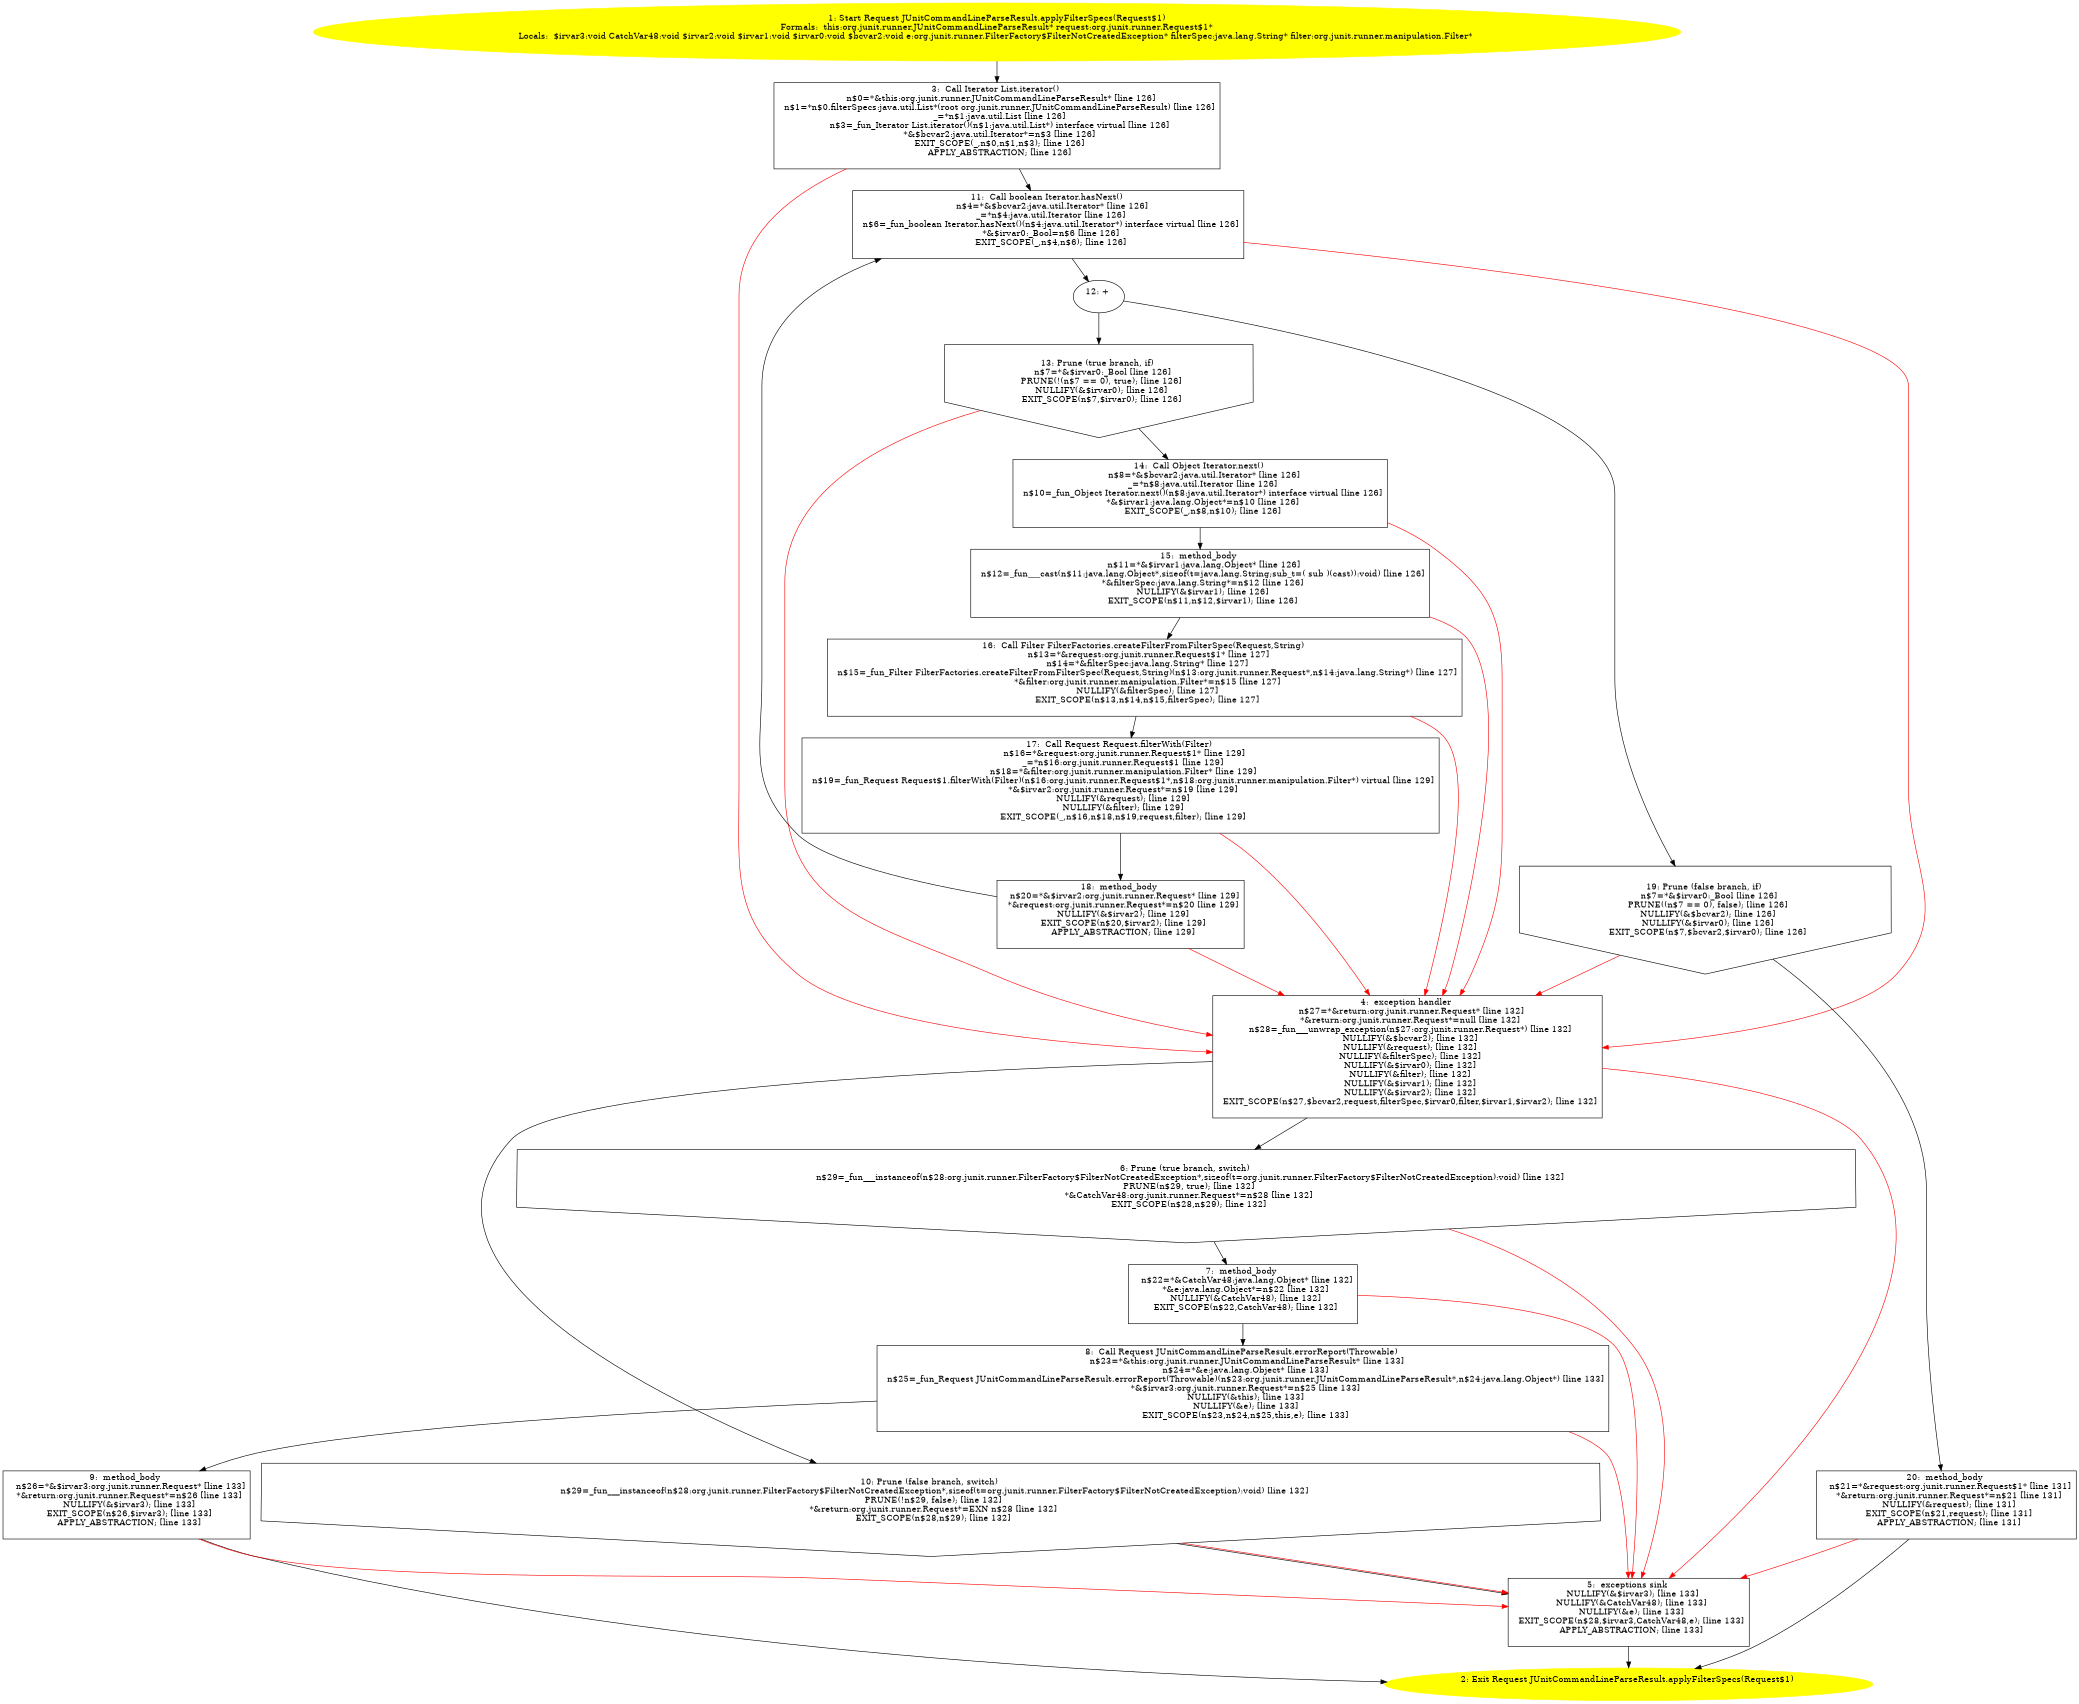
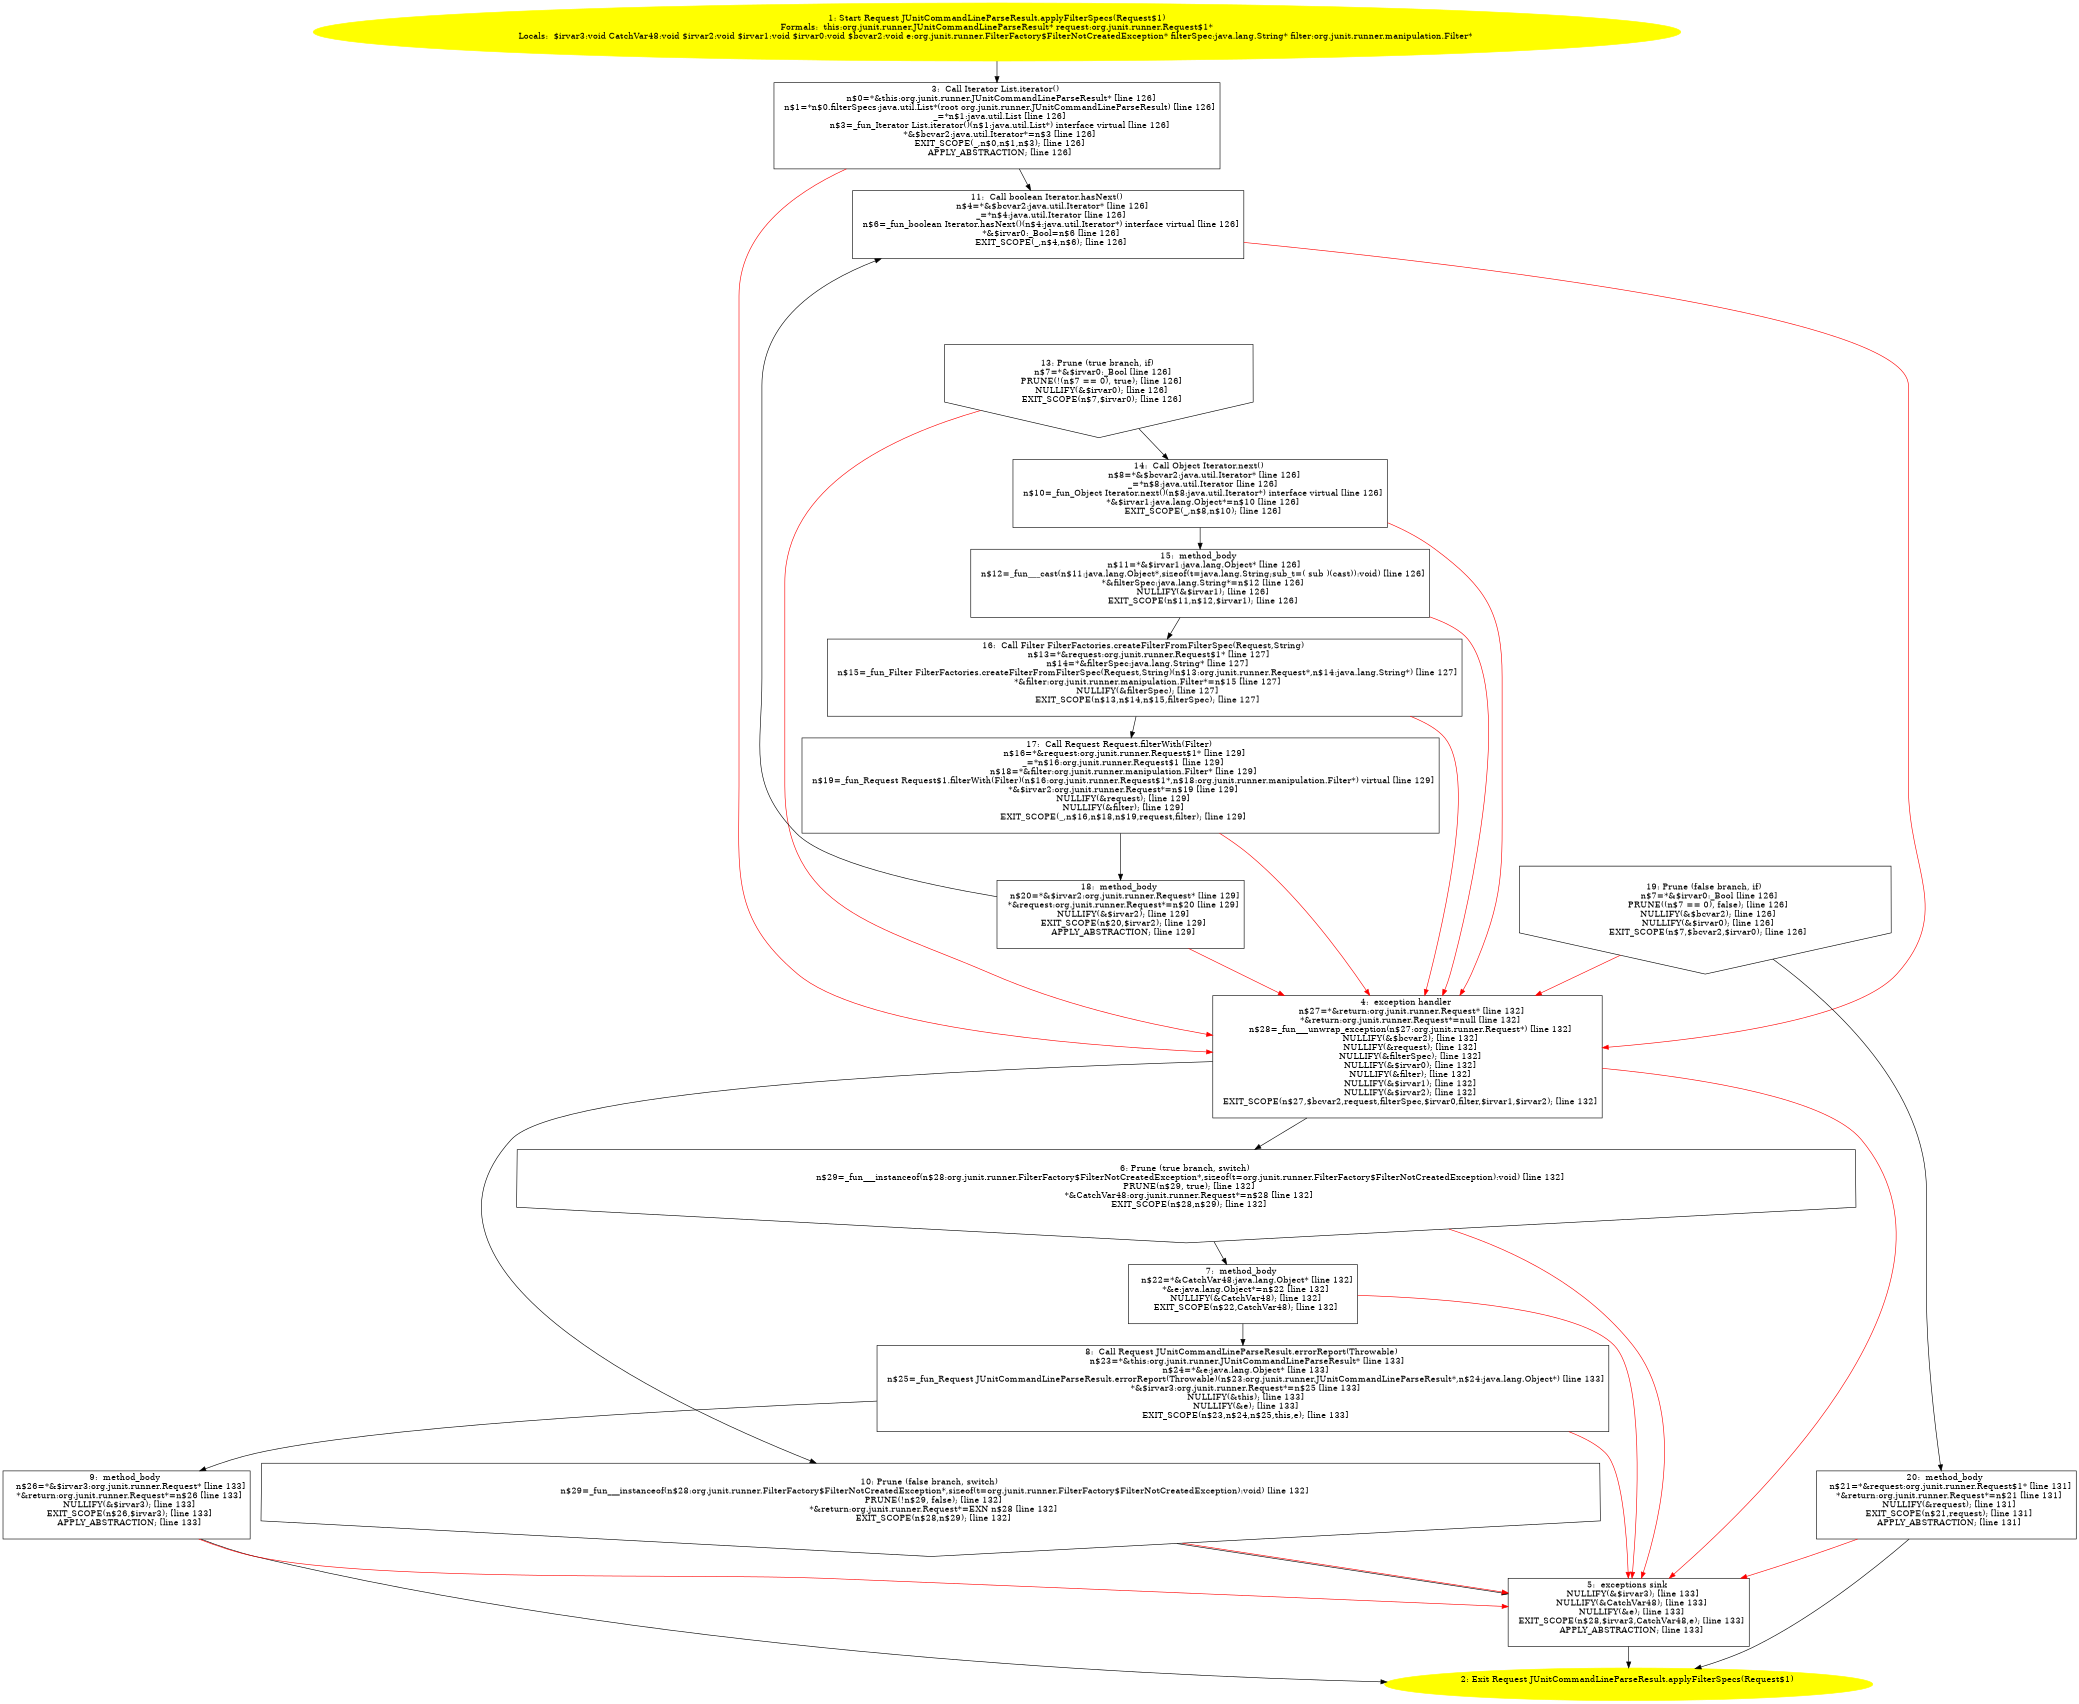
node "12: +": removed
